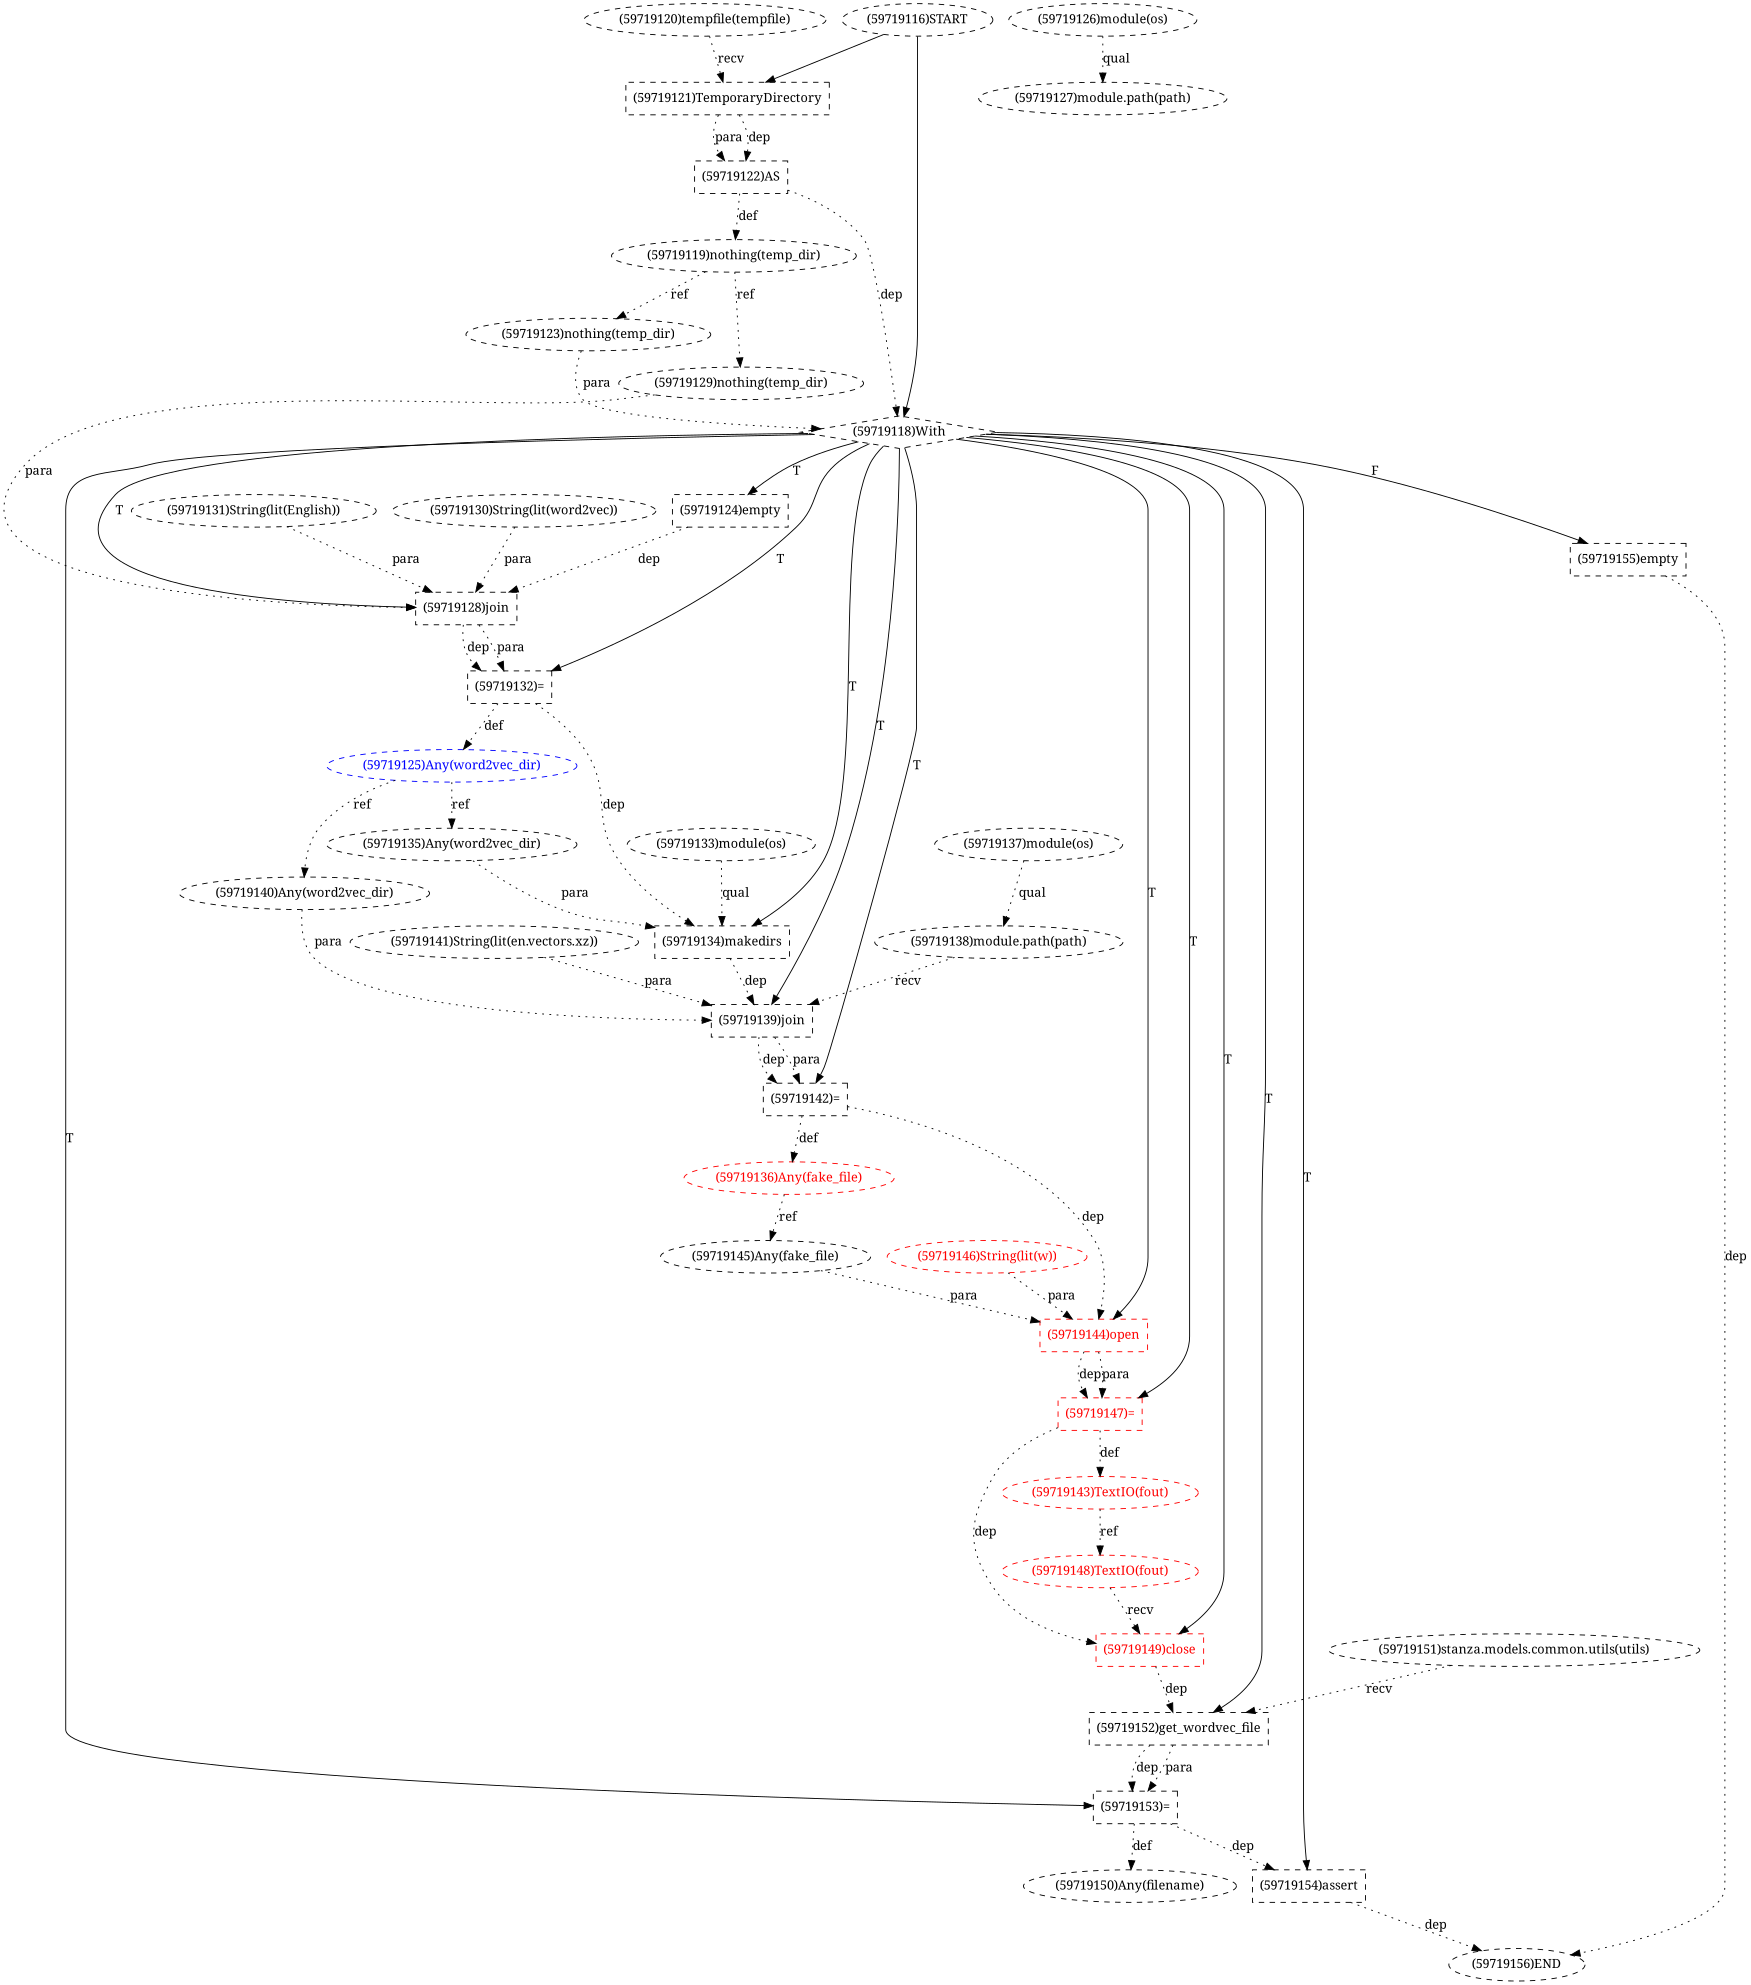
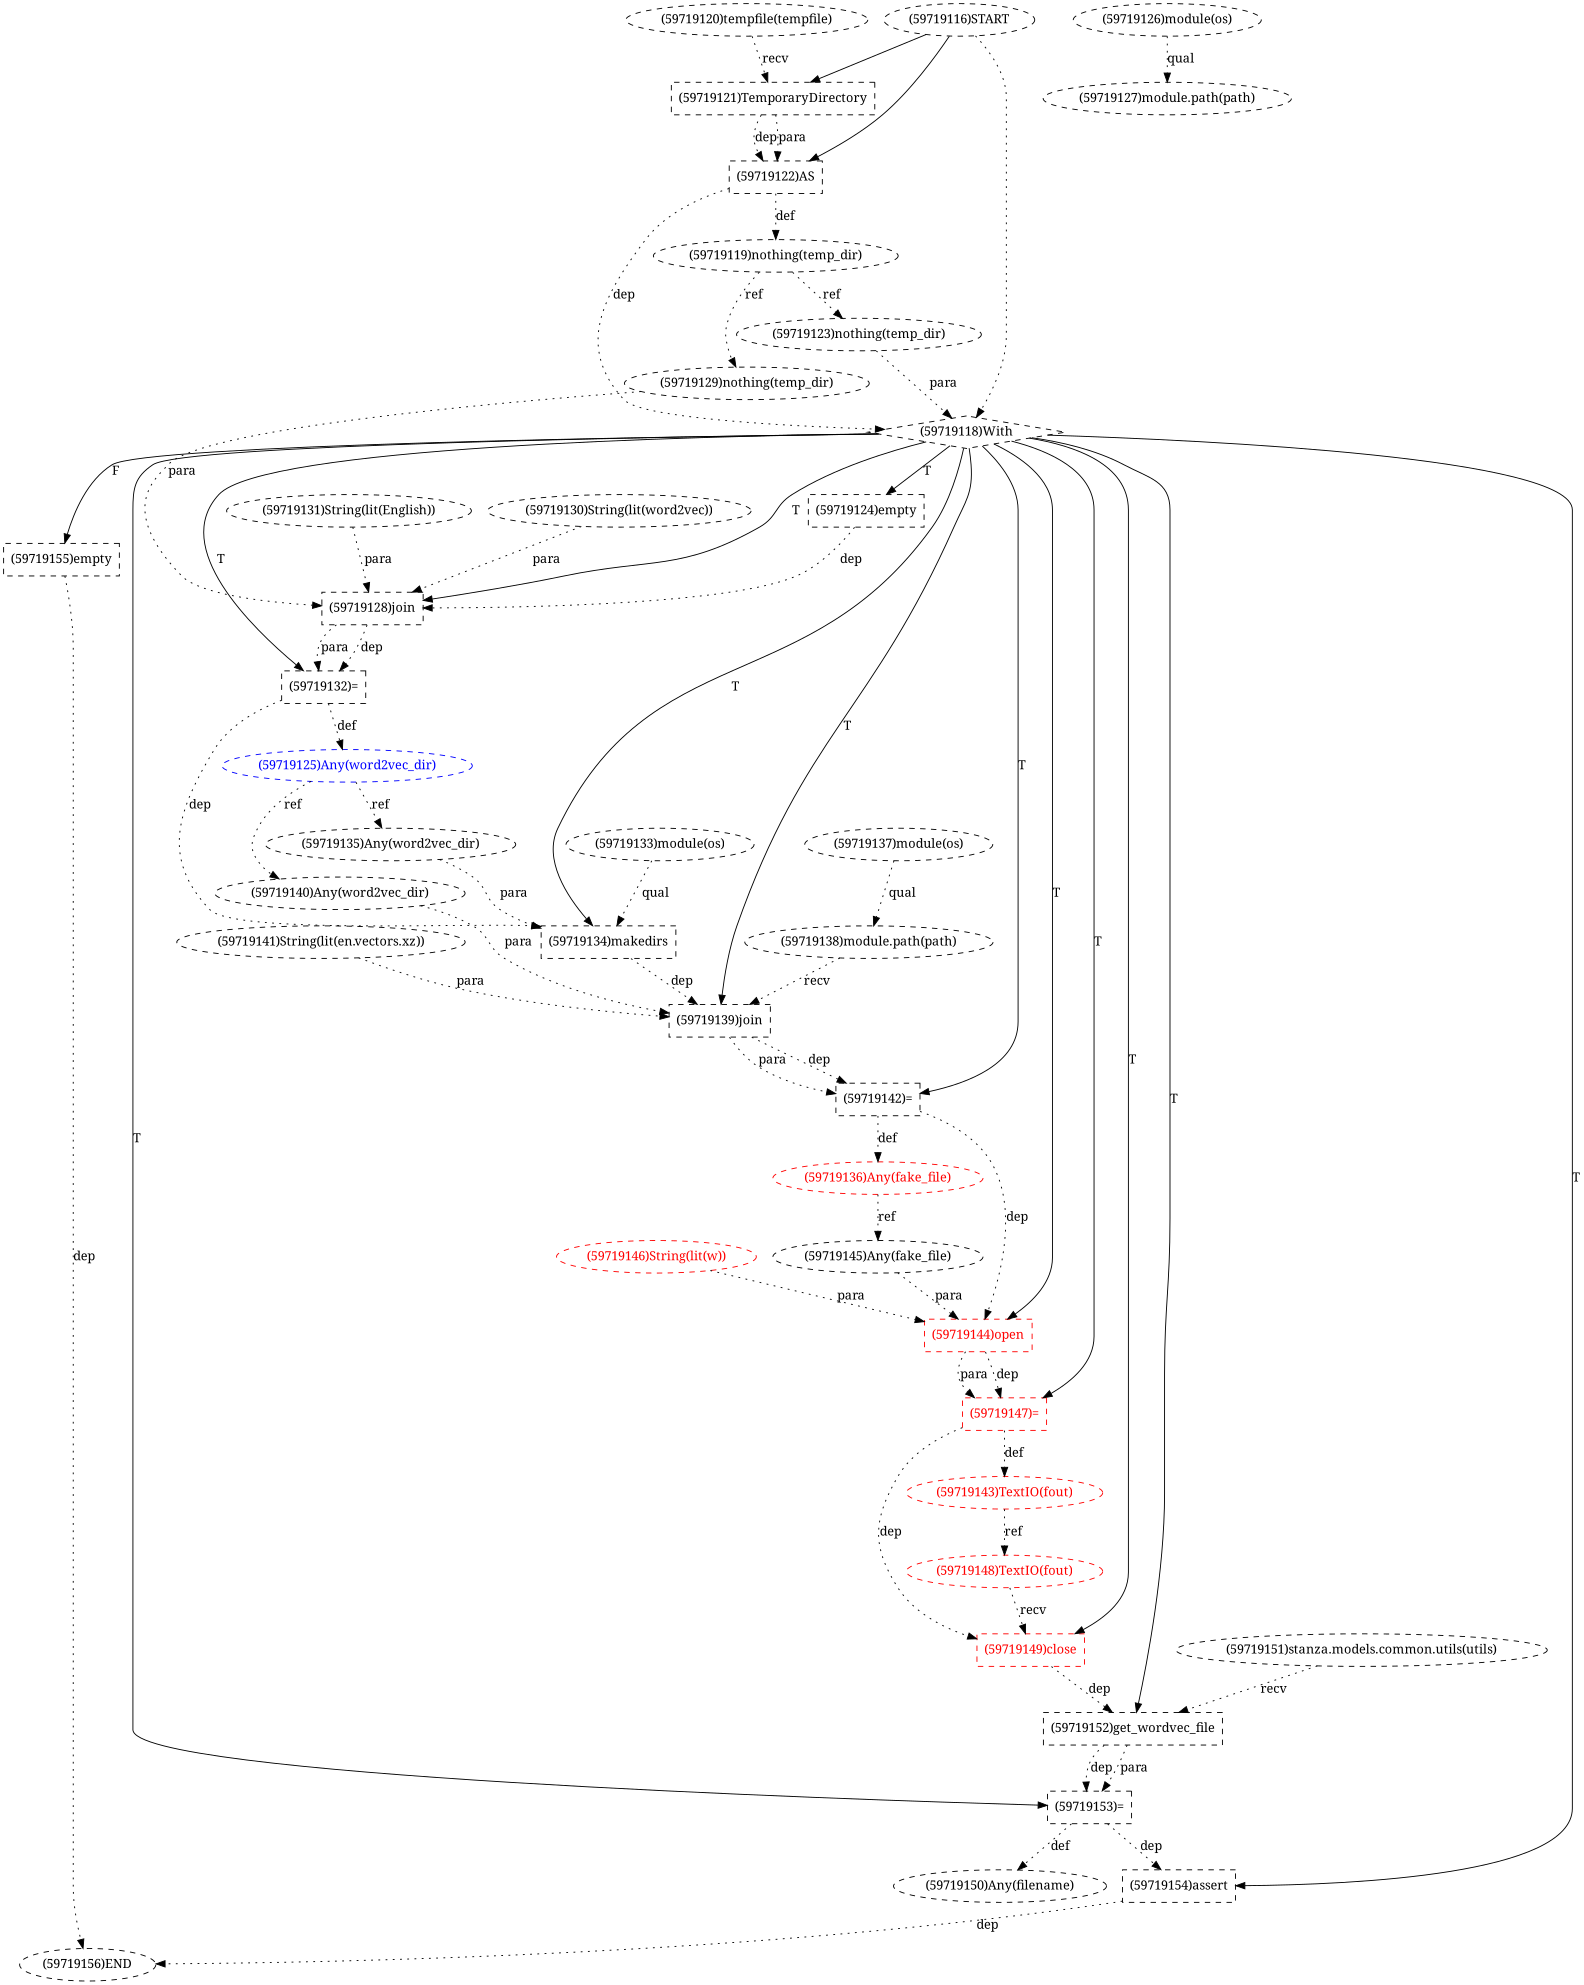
edge "(59719116)START" -> "(59719122)AS": added
edge "(59719116)START" -> "(59719118)With": style solid -> dotted
